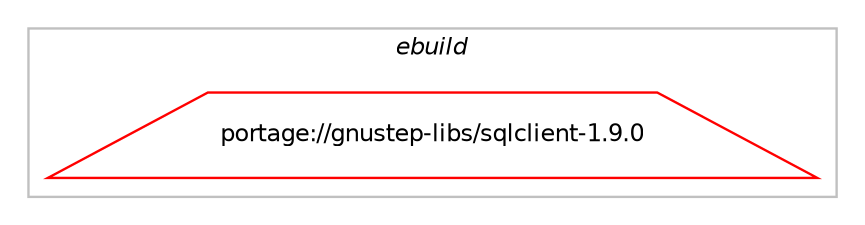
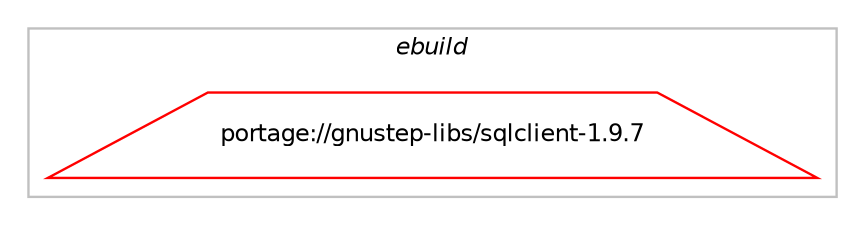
node "portage://gnustep-libs/sqlclient-1.9.0": label "portage://gnustep-libs/sqlclient-1.9.0" -> "portage://gnustep-libs/sqlclient-1.9.7"
